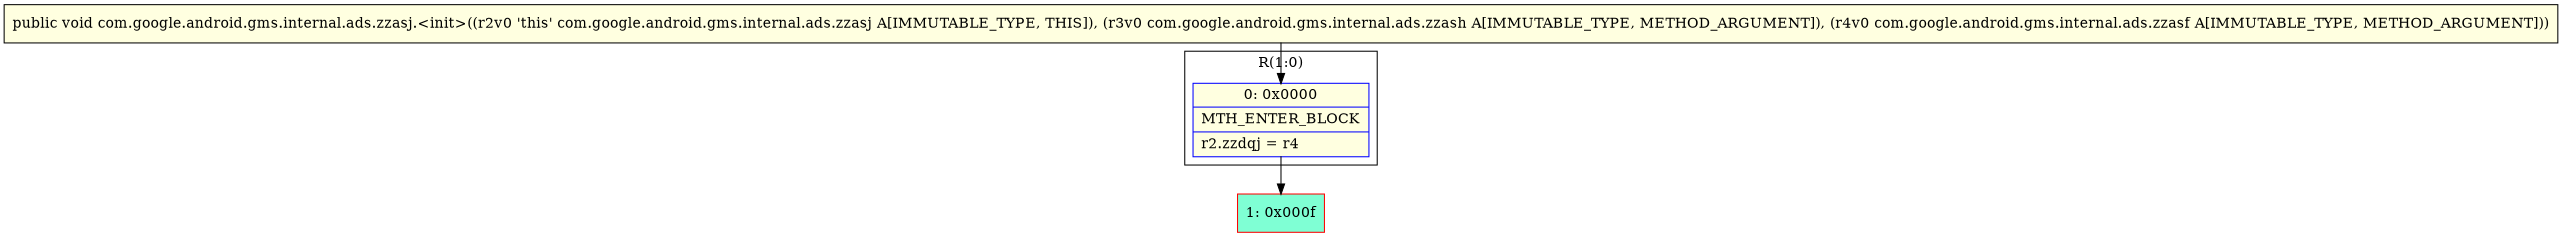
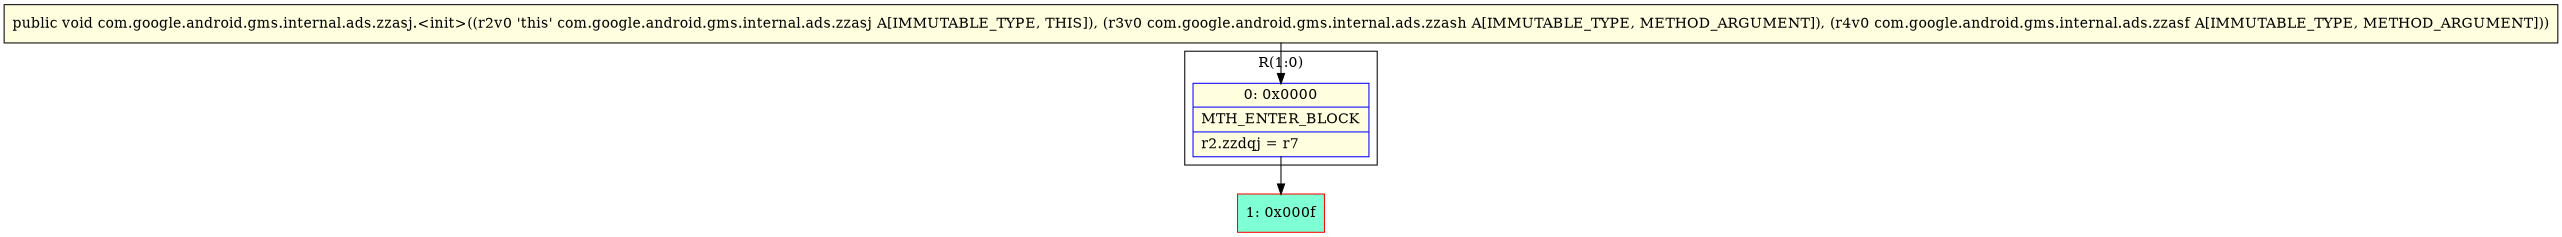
node "0: 0x0000": text "r2.zzdqj = r4" -> "r2.zzdqj = r7"
